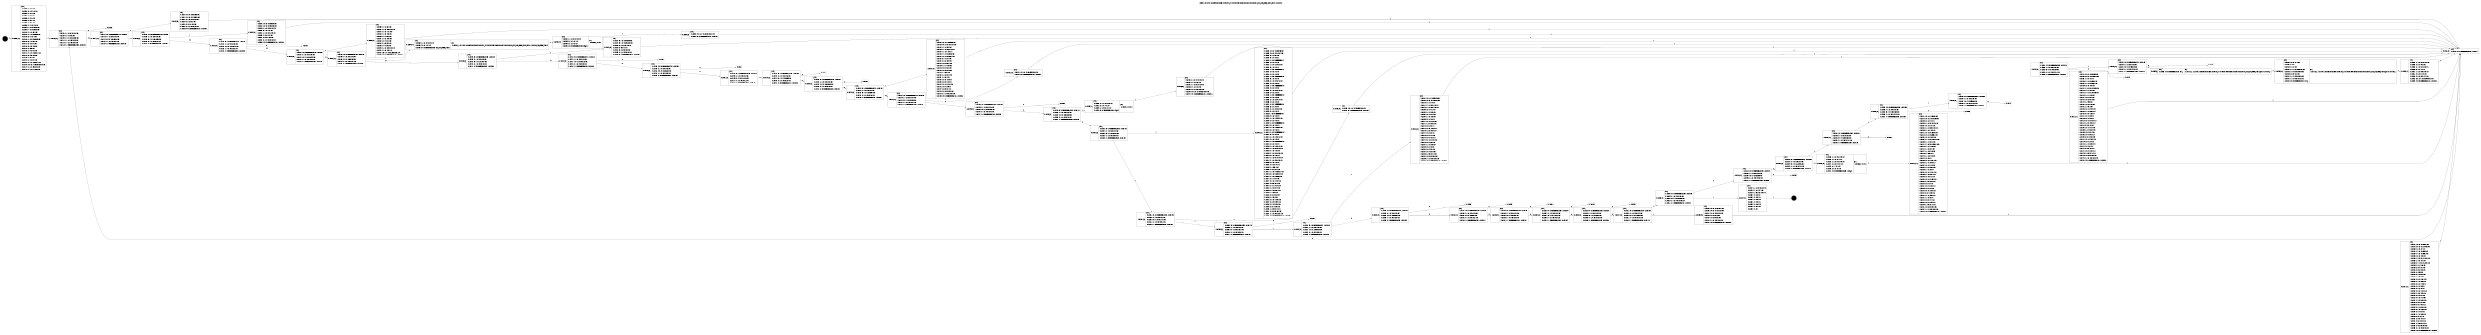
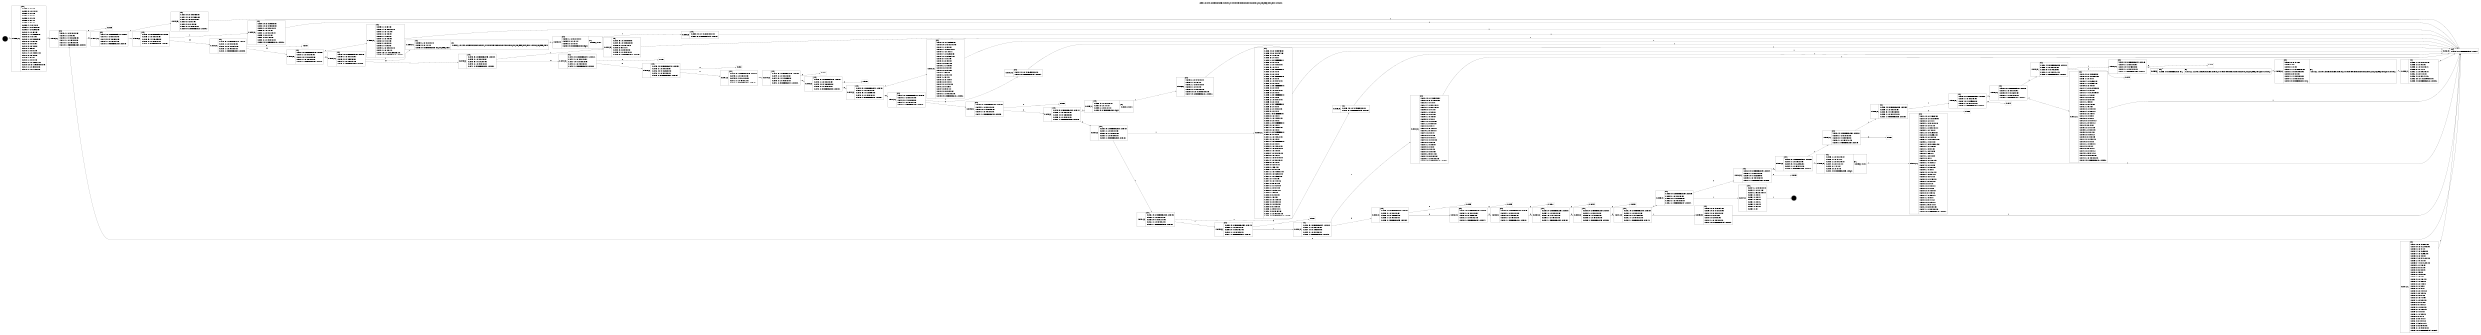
node "0x4019d8 [28]": added
